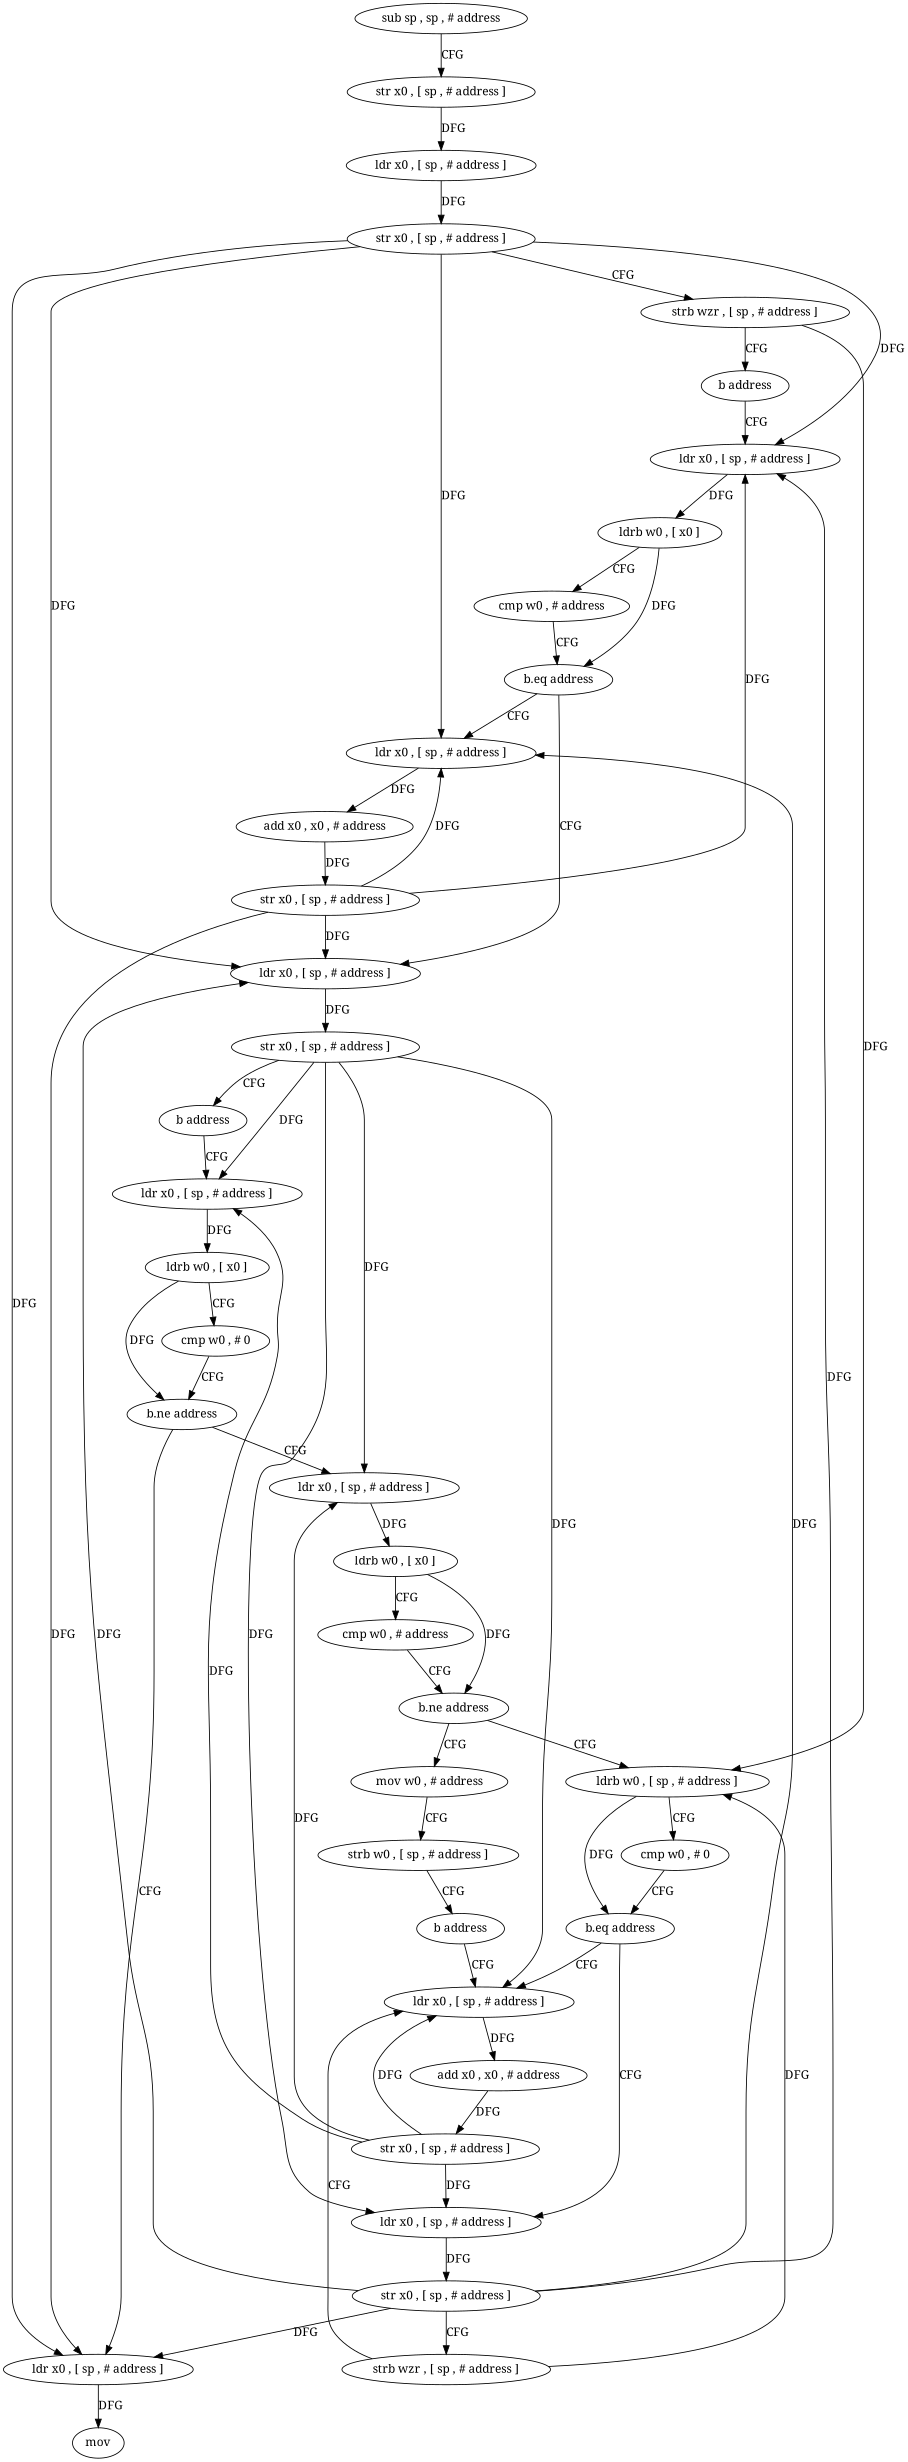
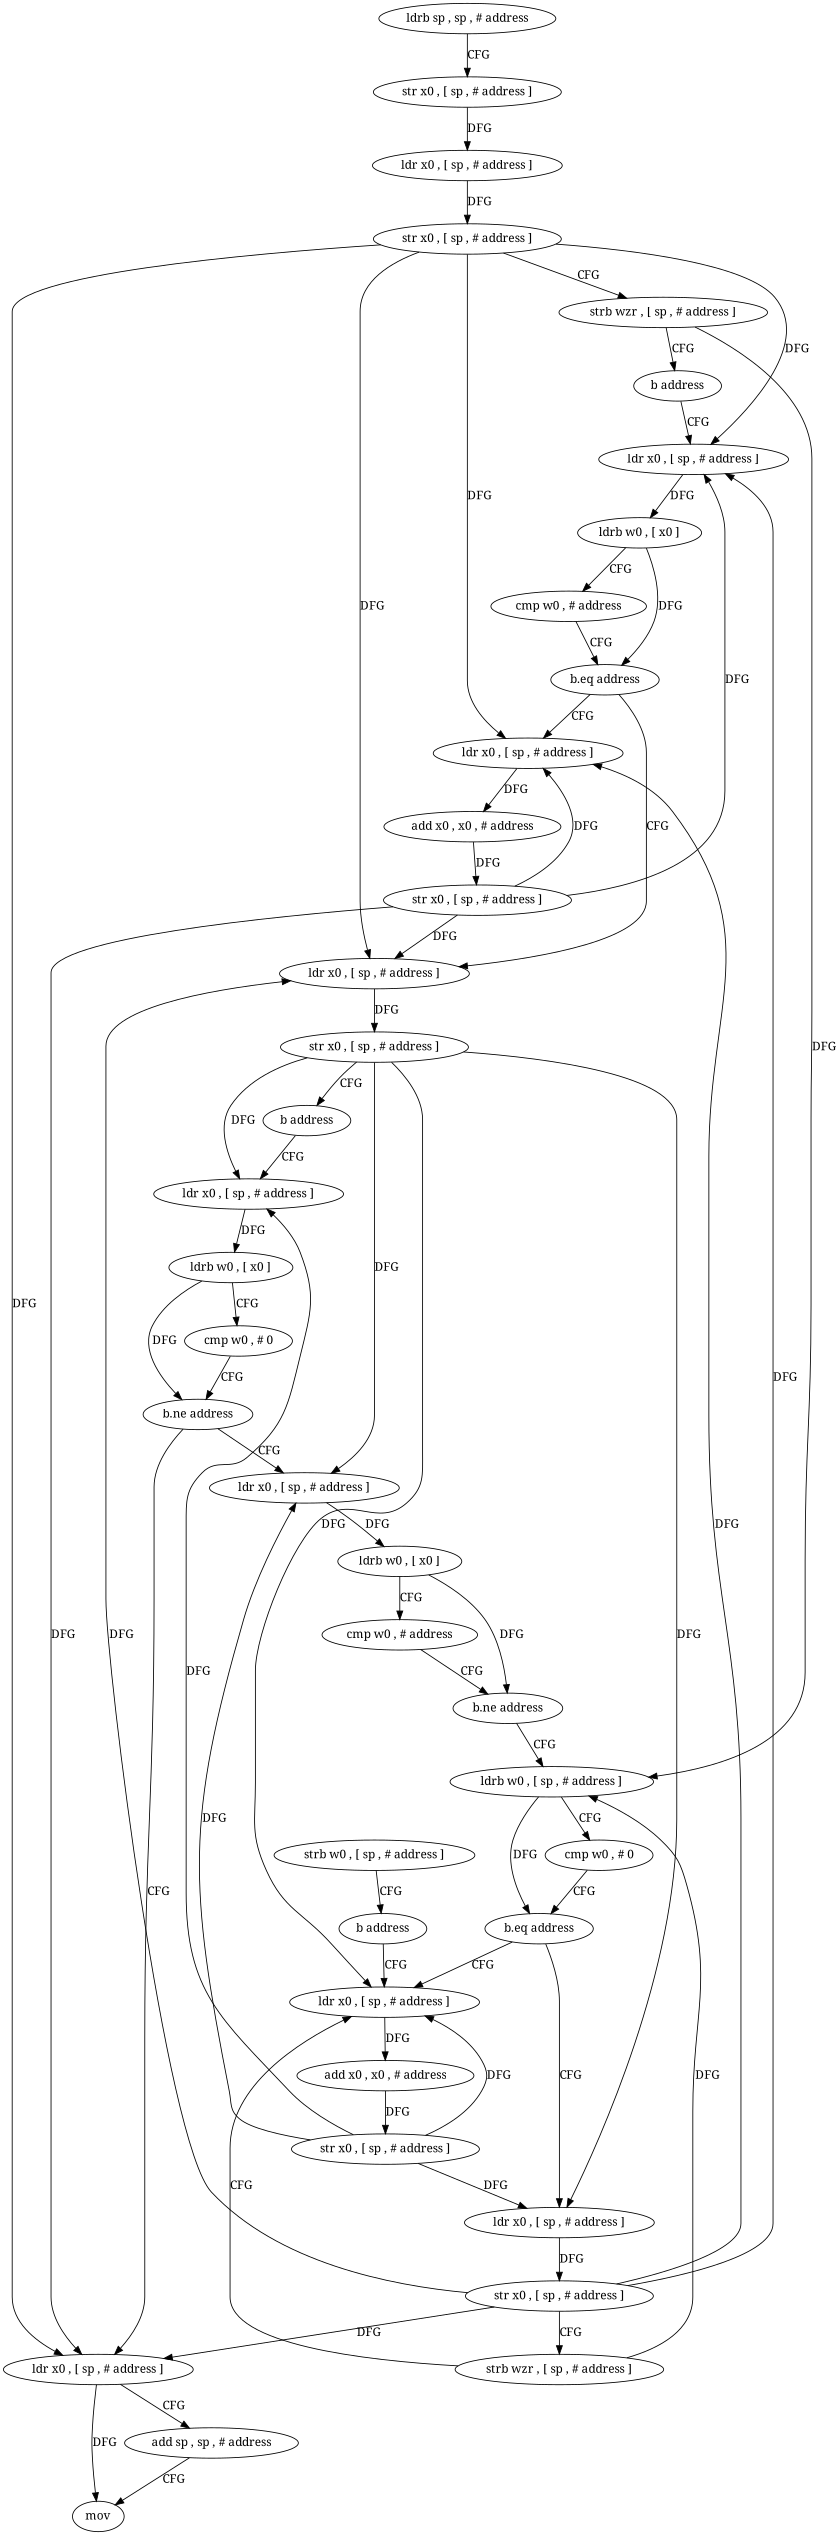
node "sub sp , sp , # address": label "sub sp , sp , # address" -> "ldrb sp , sp , # address"
node "mov w0 , # address": removed
node "add sp , sp , # address": added
